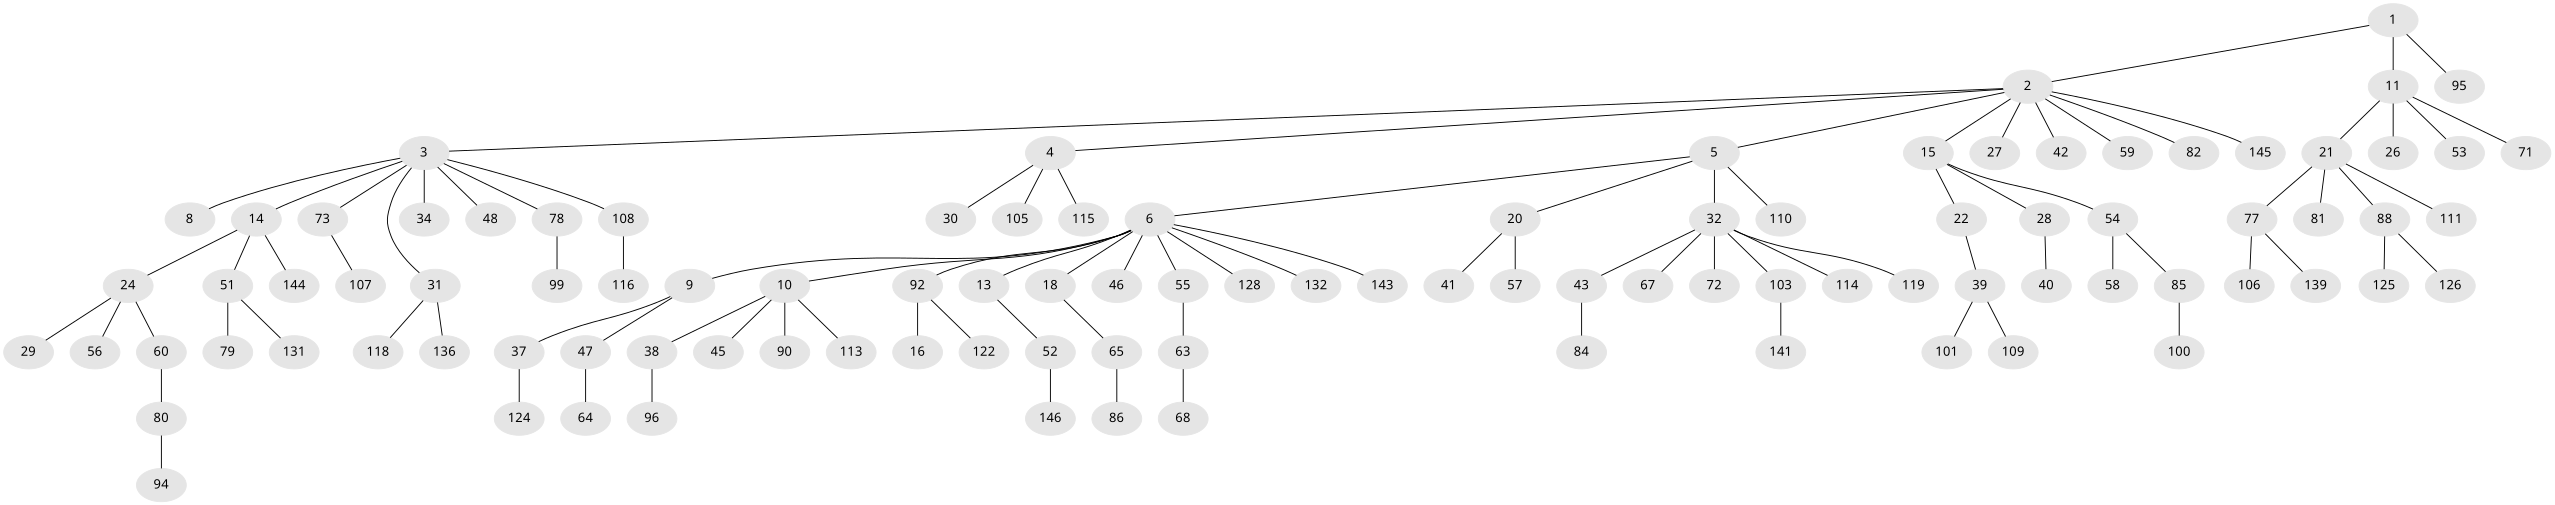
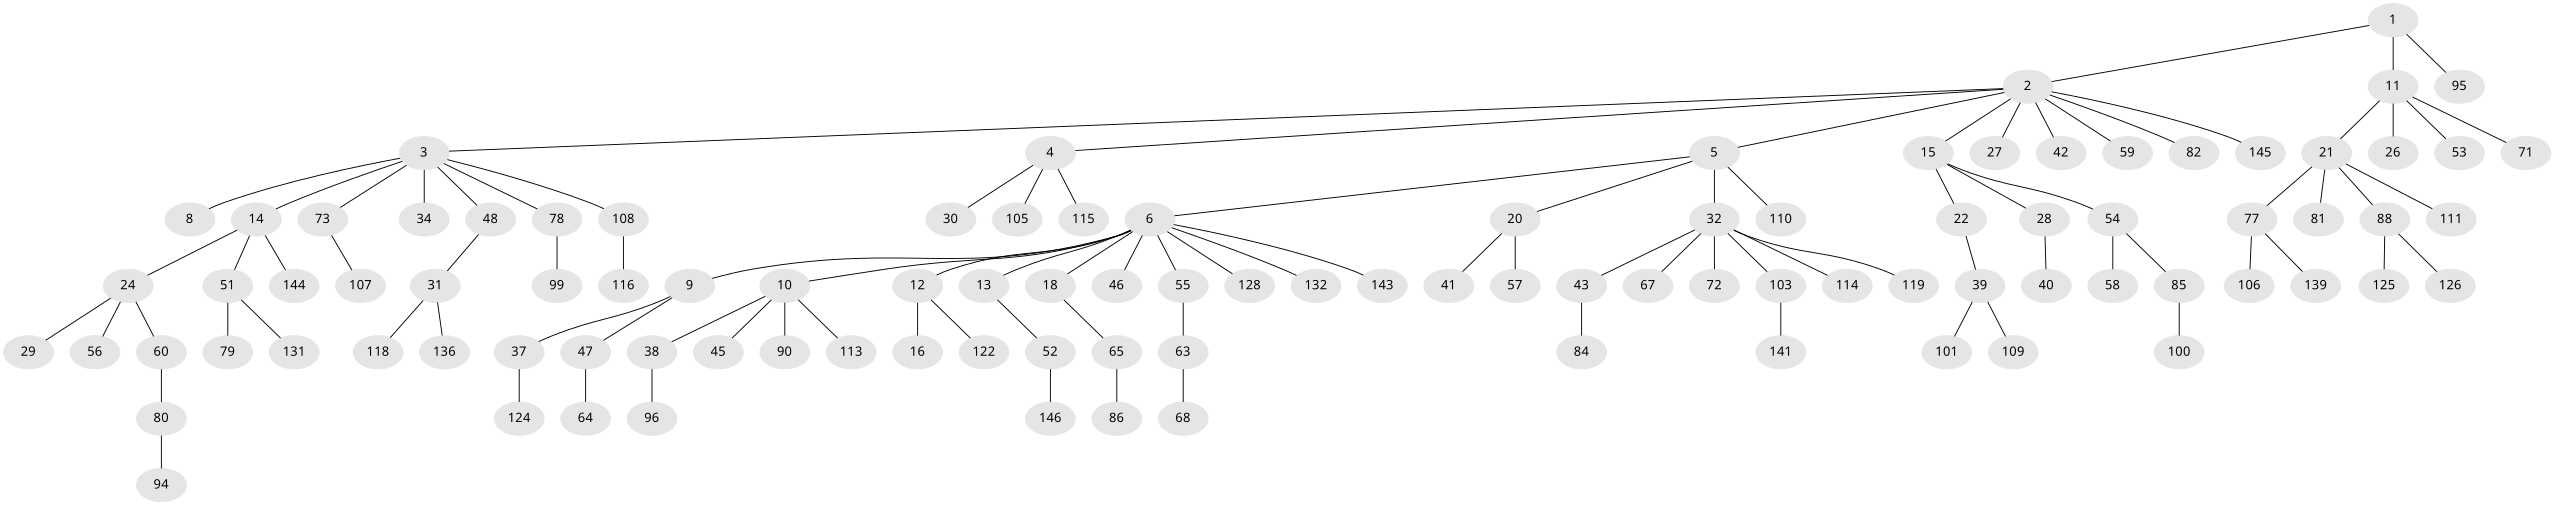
edge "3" -- "31": now "48" -- "31"
node "92": label "92" -> "12"
